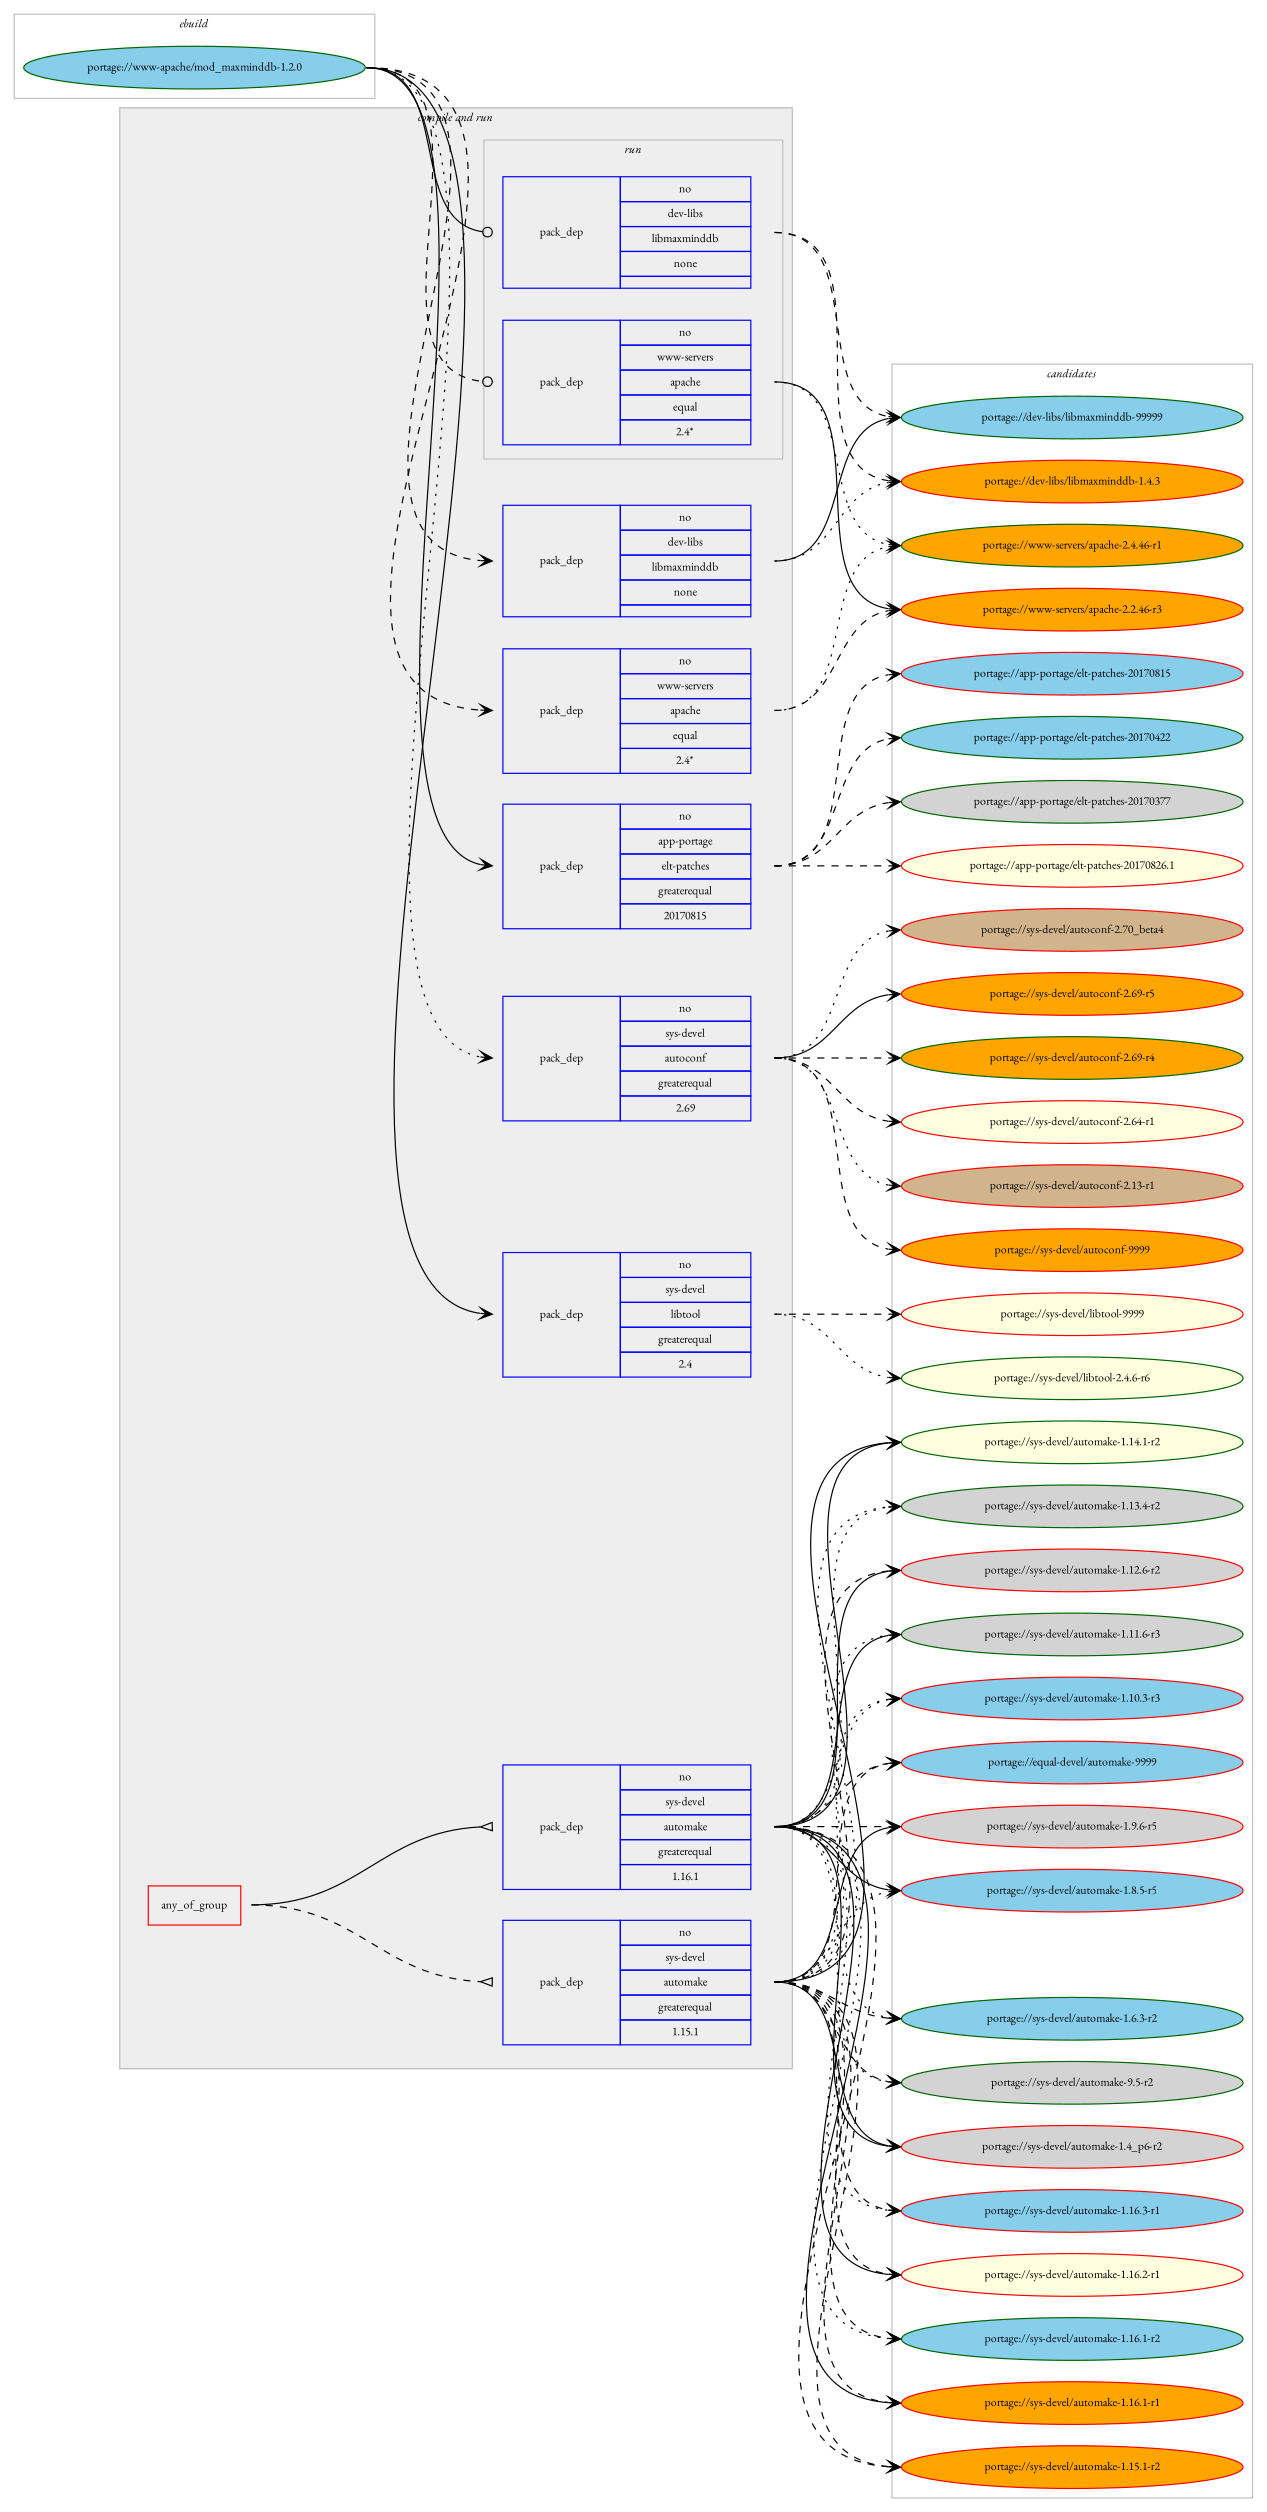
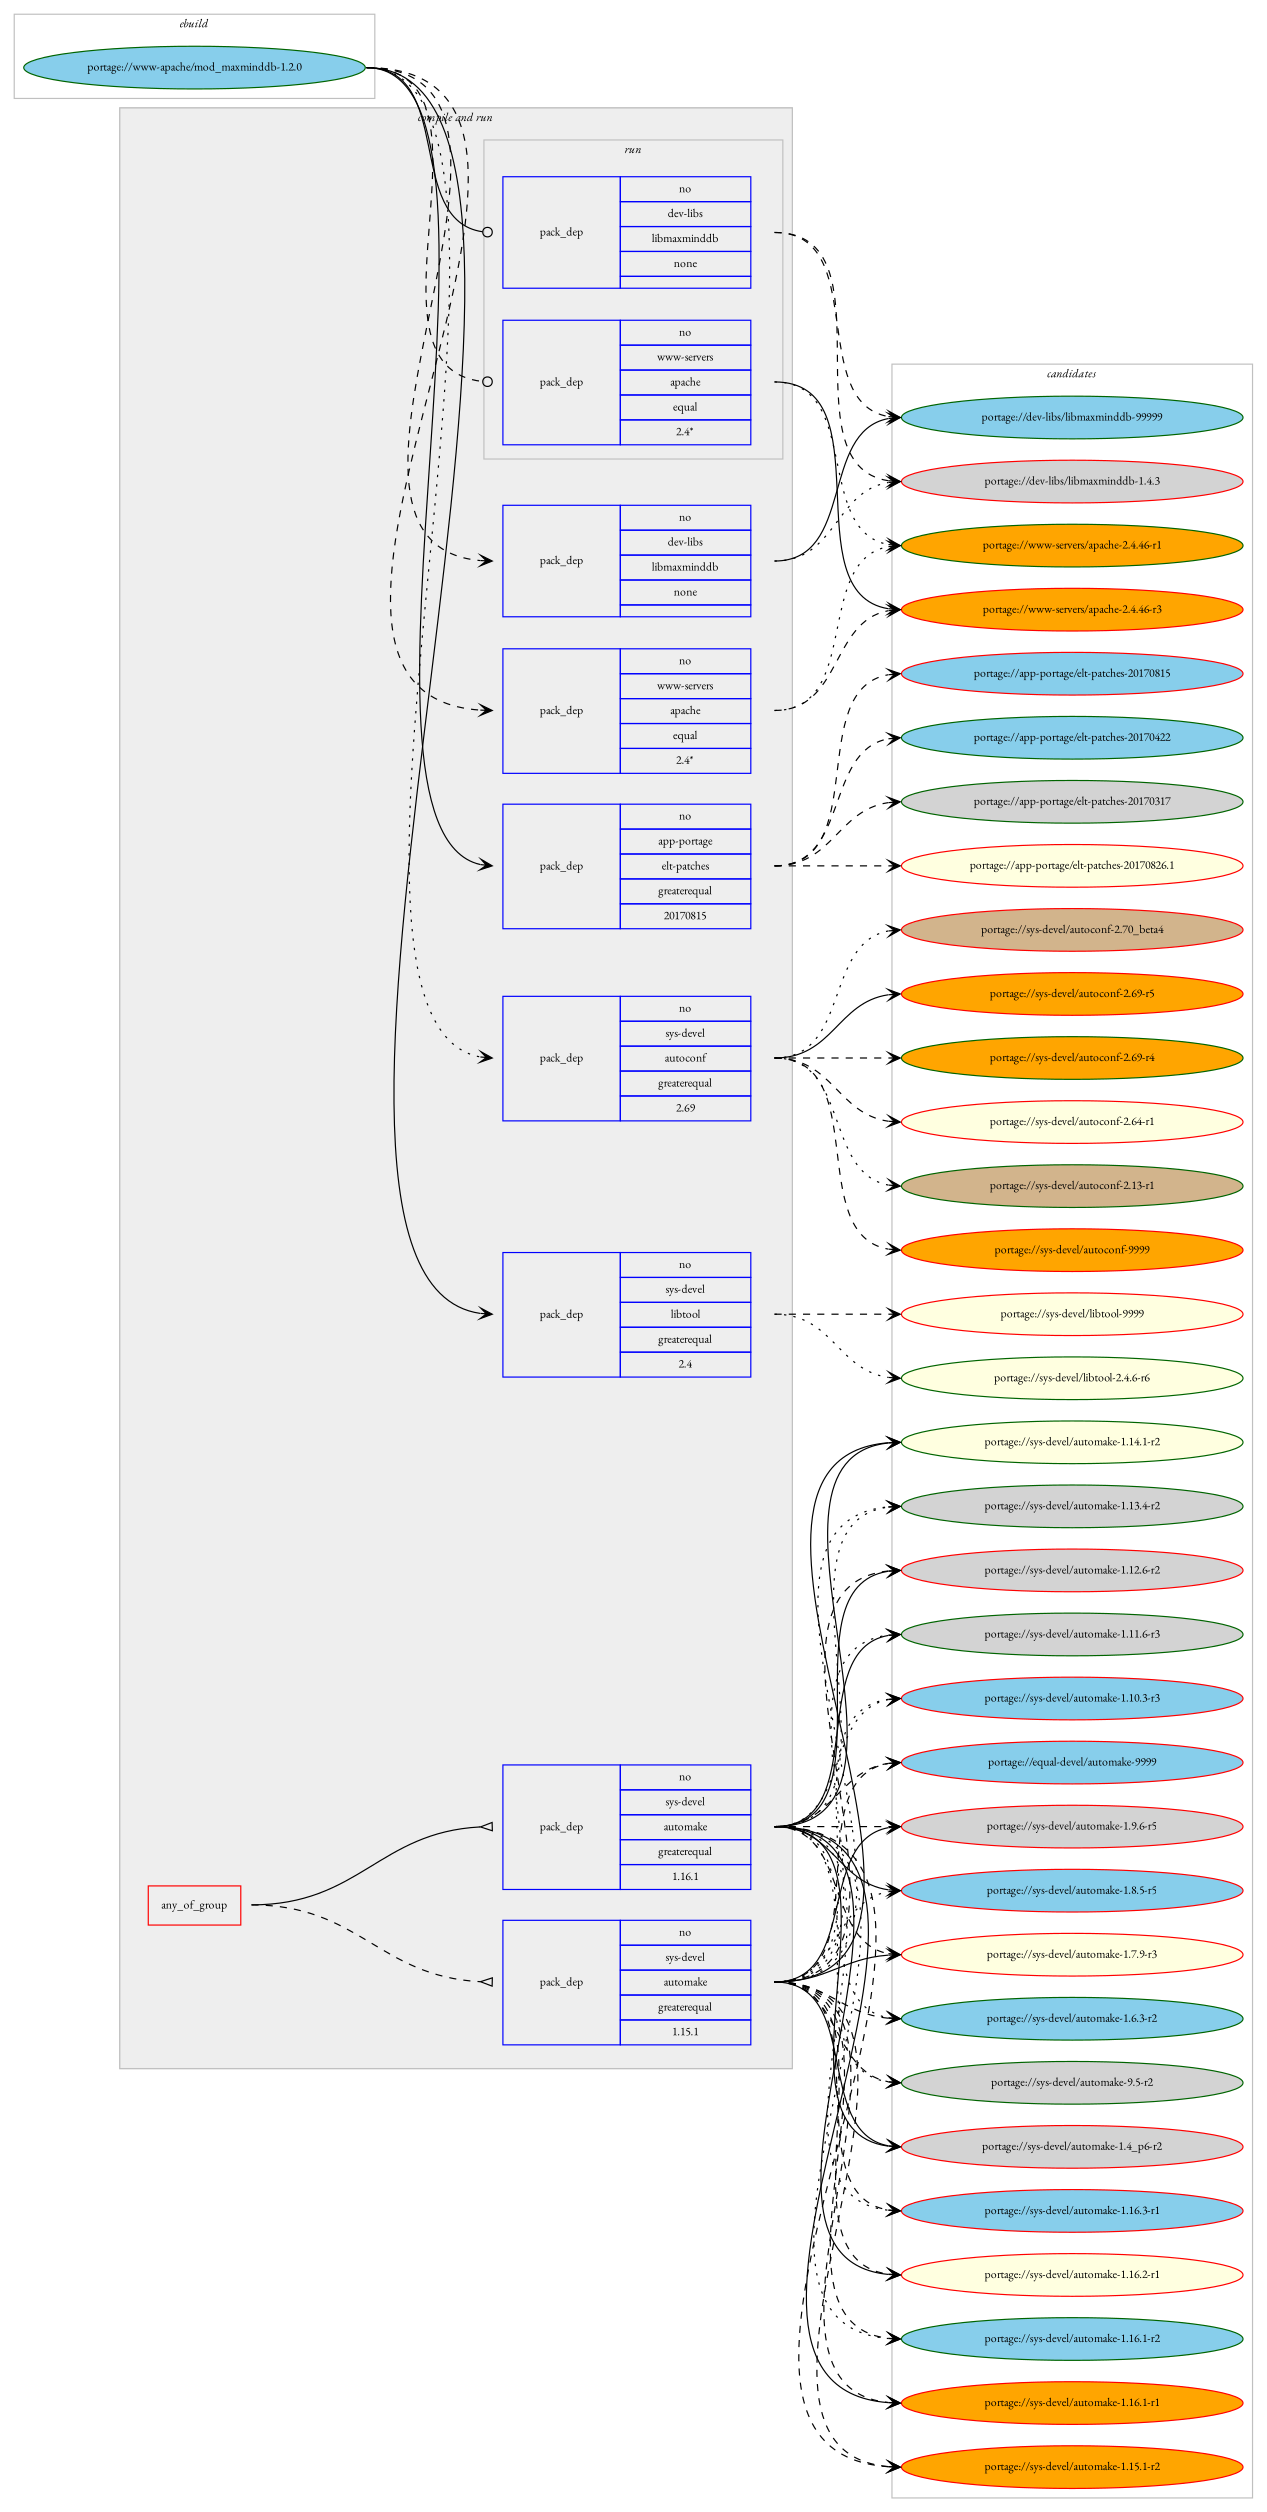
node "portage://dev-libs/libmaxminddb-1.4.3": fillcolor orange -> lightgrey
node "portage://www-servers/apache-2.2.46-r3": label "portage://www-servers/apache-2.2.46-r3" -> "portage://www-servers/apache-2.4.46-r3"
node "portage://app-portage/elt-patches-20170377": label "portage://app-portage/elt-patches-20170377" -> "portage://app-portage/elt-patches-20170317"
node "portage://sys-devel/autoconf-2.13-r1": color red -> darkgreen
node "portage://sys-devel/automake-1.7.9-r3": added
